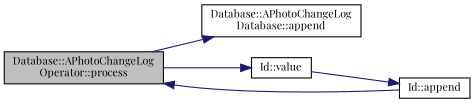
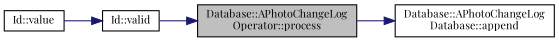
edge "Database::APhotoChangeLog Operator::process" -> "Id::value": removed
node "Id::append": label "Id::append" -> "Id::valid"
